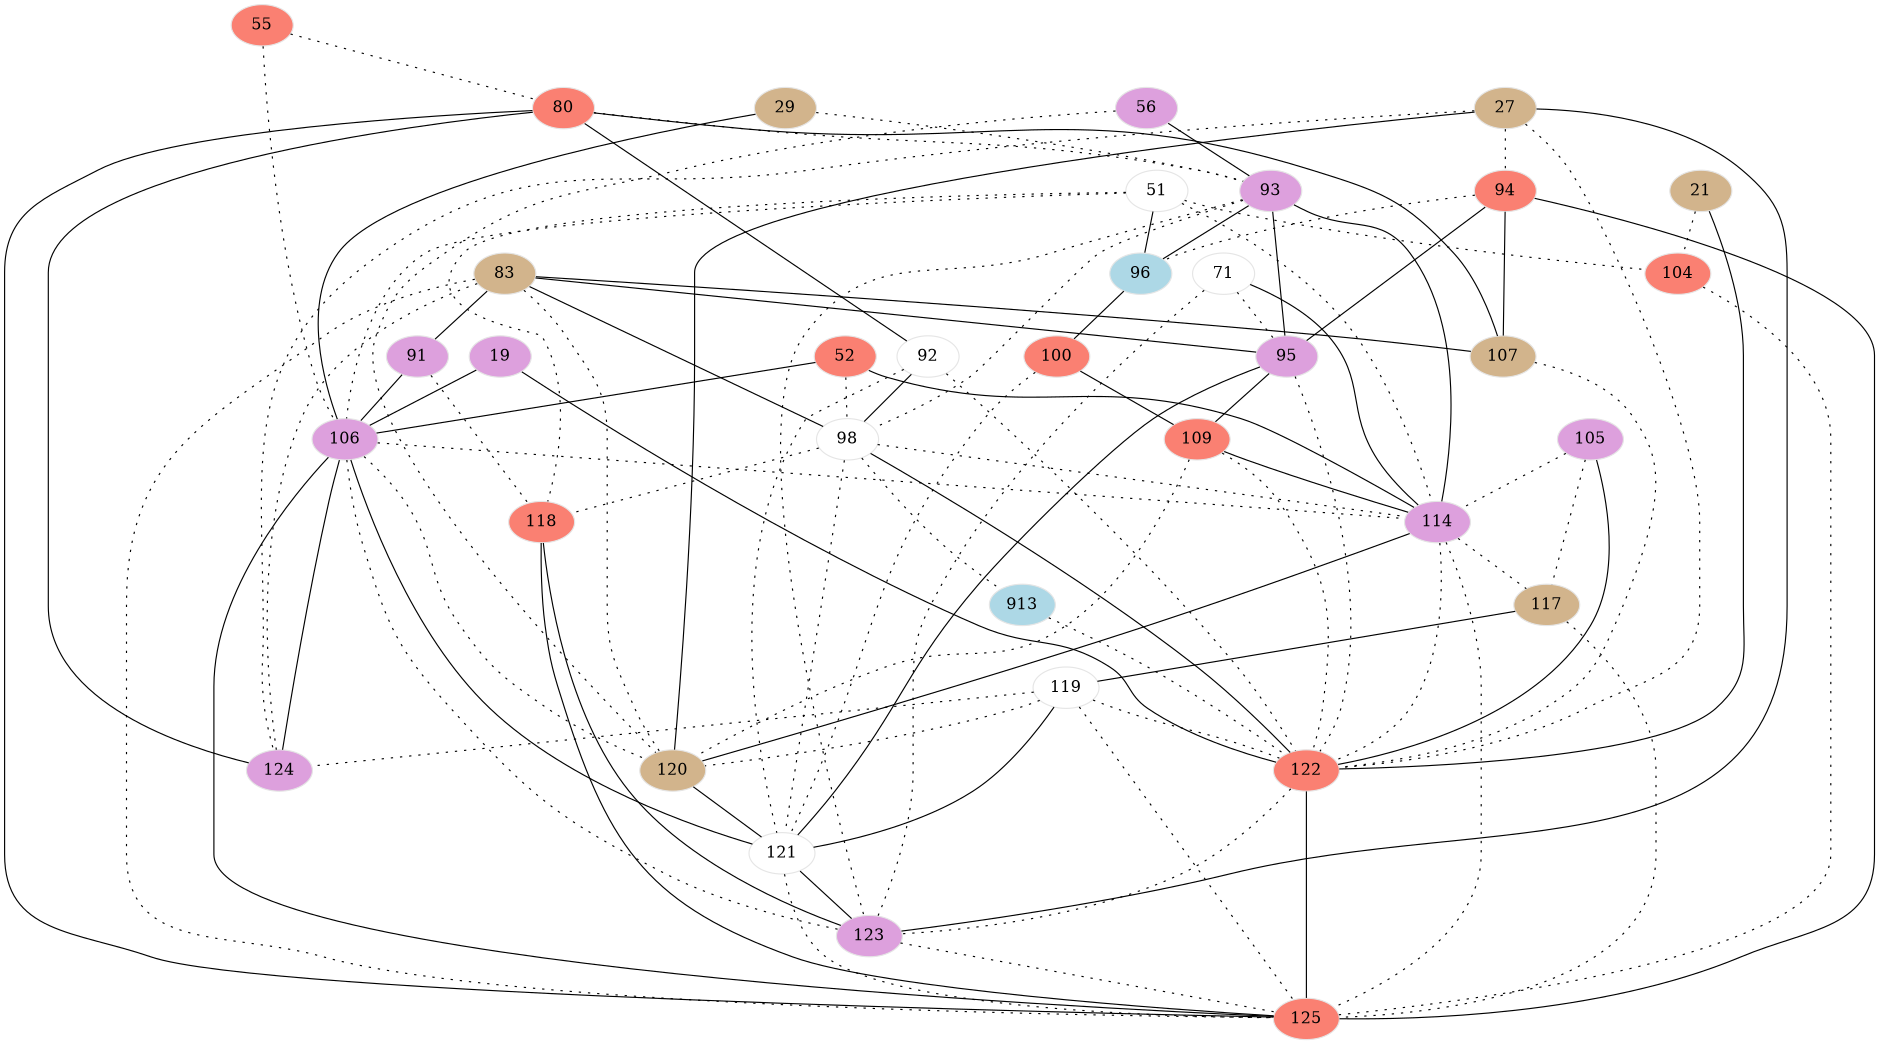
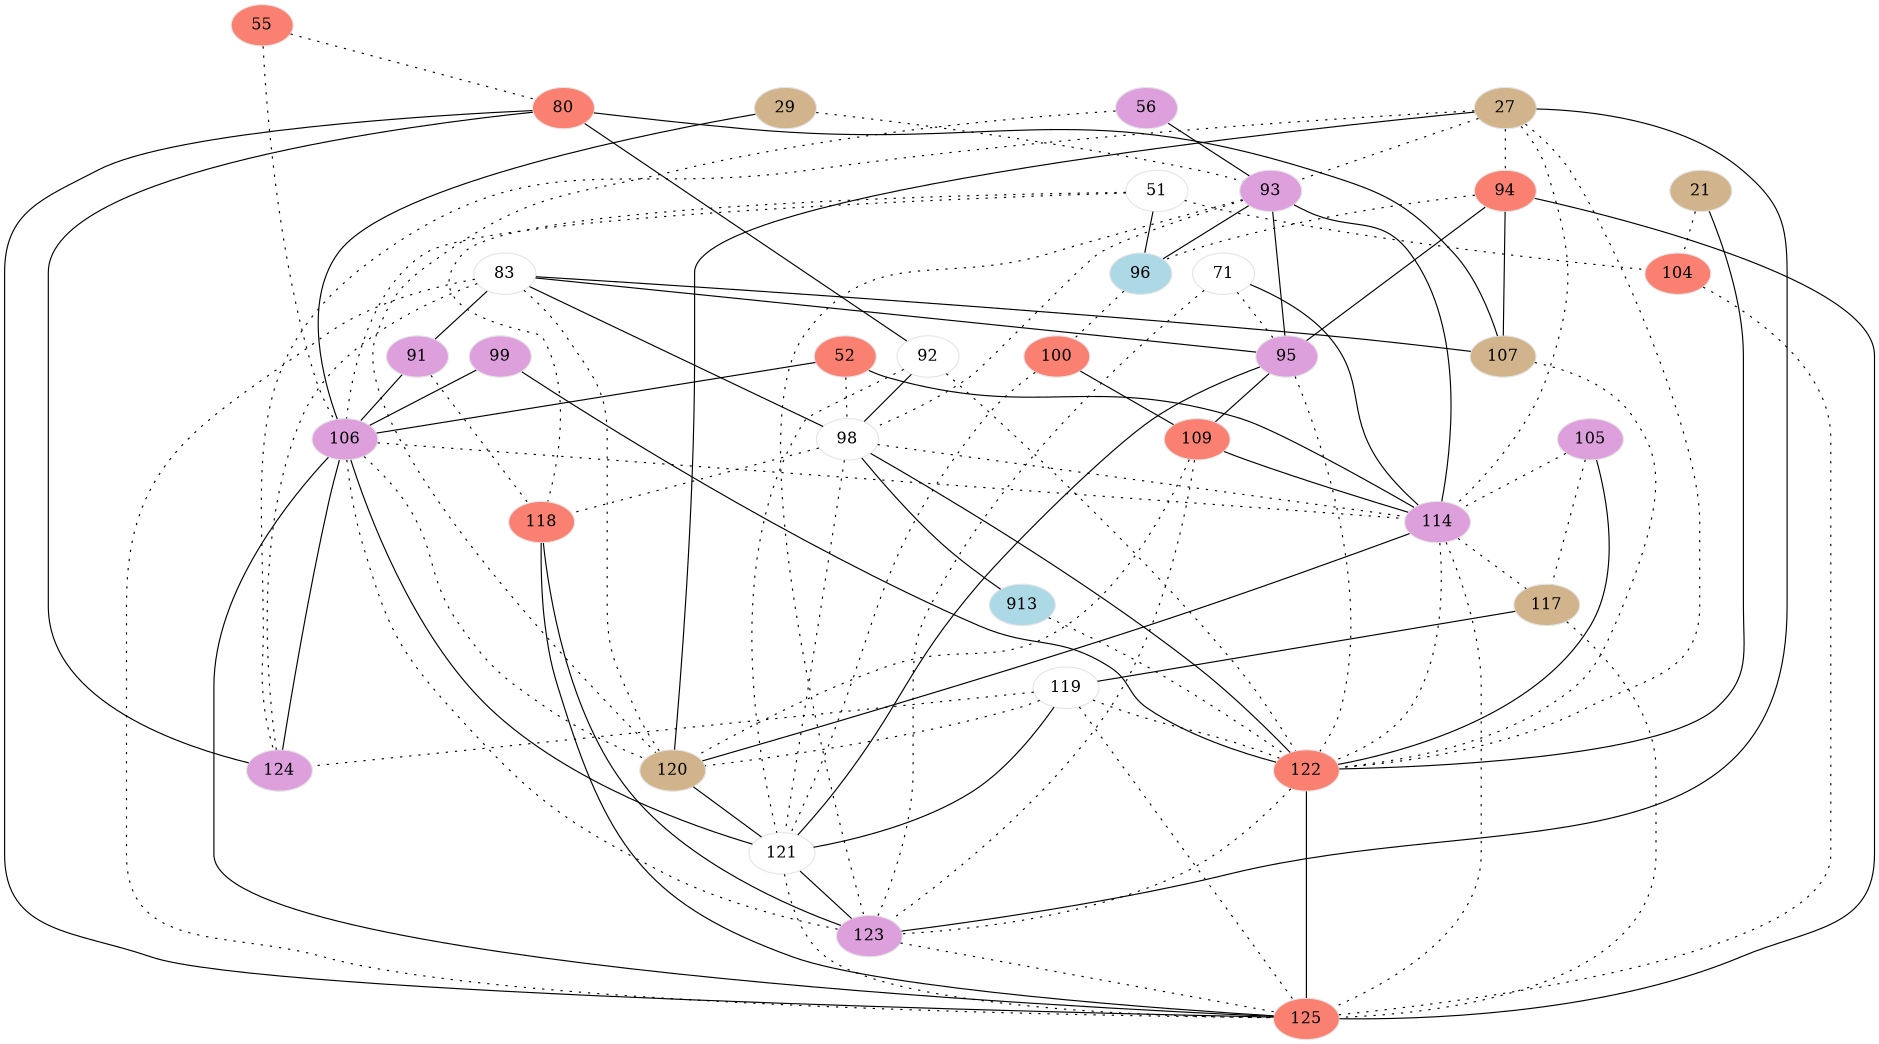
edge "80" -- "93": now "27" -- "93"
node "83": fillcolor tan -> white
edge "96" -- "100": style solid -> dotted
edge "51" -- "114": now "27" -- "114"
node "19": label "19" -> "99"
edge "98" -- "913": style dotted -> solid
edge "109" -- "122": now "109" -- "123"
